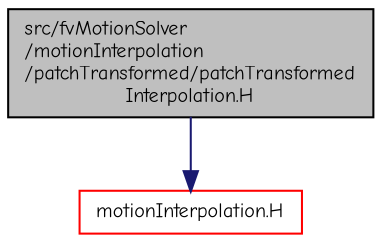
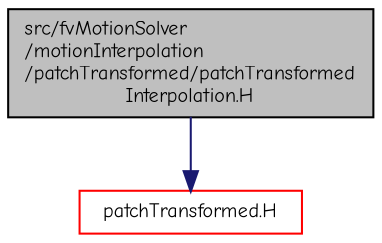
node "motionInterpolation.H": label "motionInterpolation.H" -> "patchTransformed.H"
